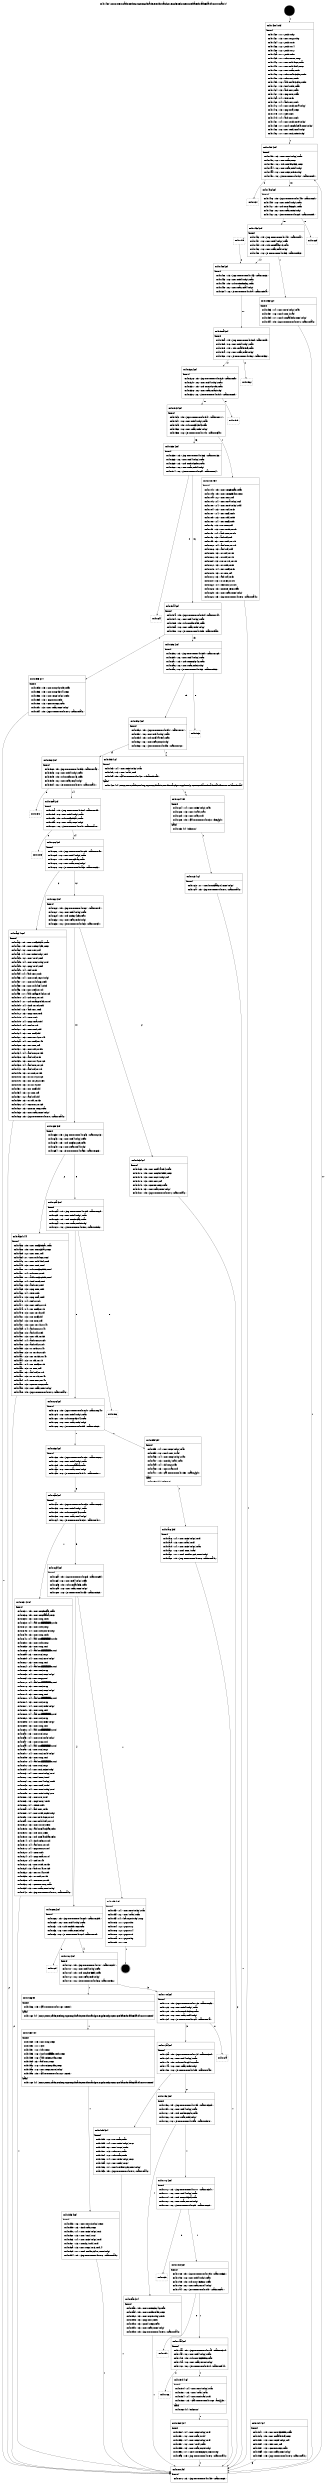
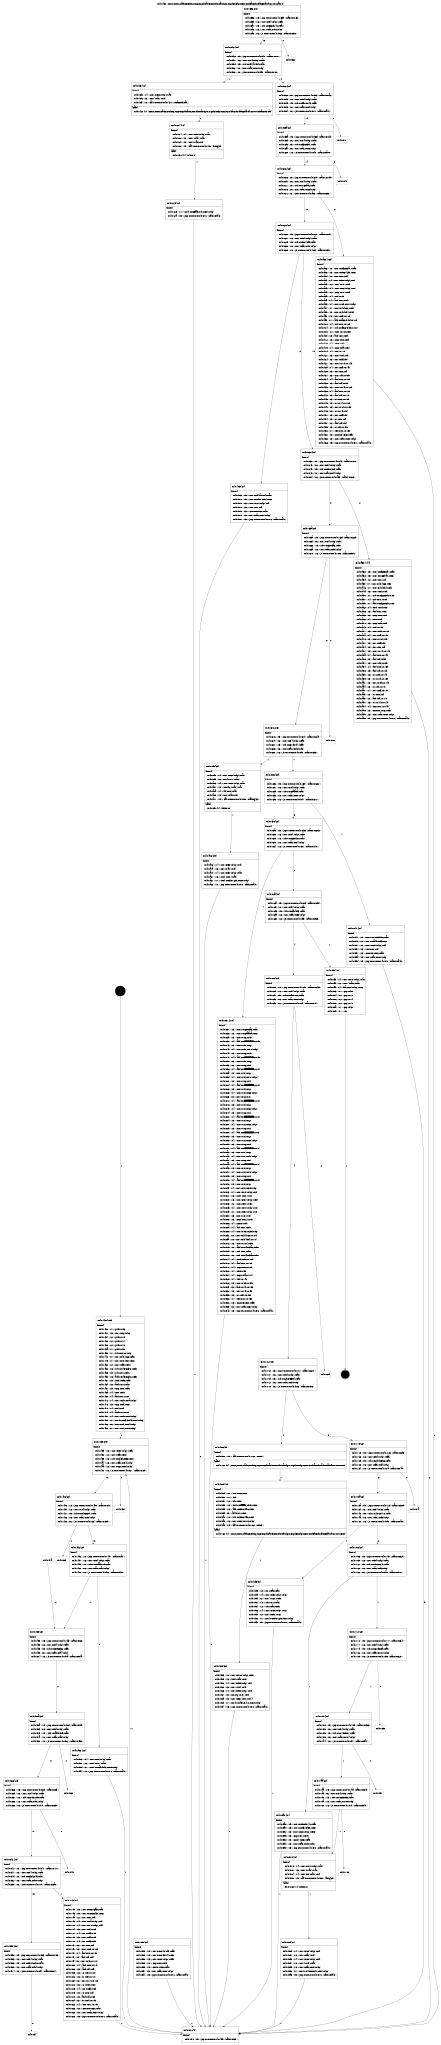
node "0x40157a [28]": removed
edge "0x401692 [28]" -> "0x401947 [27]": added, label "1"
